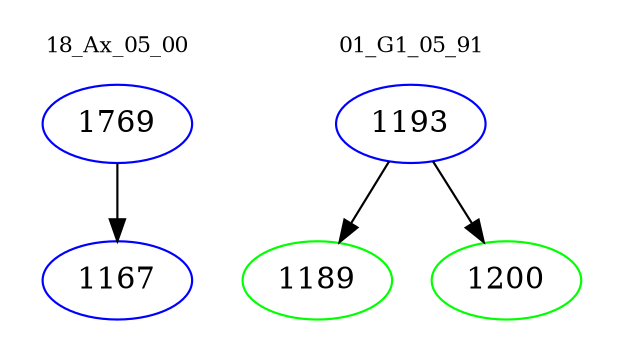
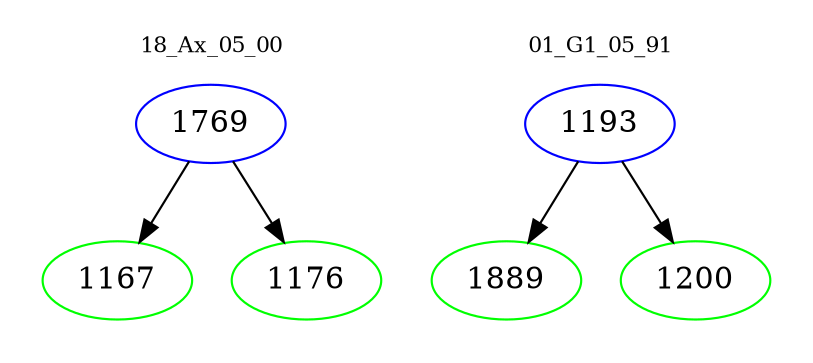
node "1167": color blue -> green
node "1176": added
node "1189": label "1189" -> "1889"
